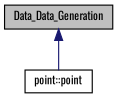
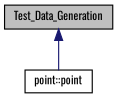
node "Data_Data_Generation": label "Data_Data_Generation" -> "Test_Data_Generation"
